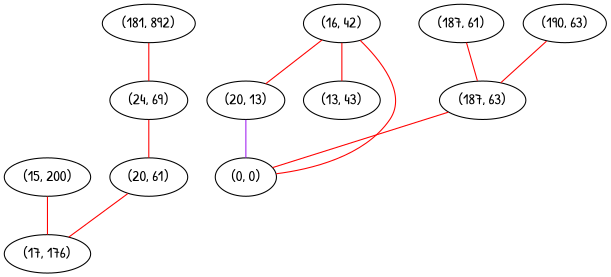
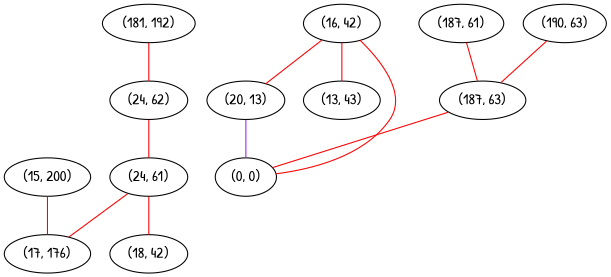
node "(181, 892)": label "(181, 892)" -> "(181, 192)"
node "(24, 69)": label "(24, 69)" -> "(24, 62)"
node "(20, 61)": label "(20, 61)" -> "(24, 61)"
node "(18, 42)": added
